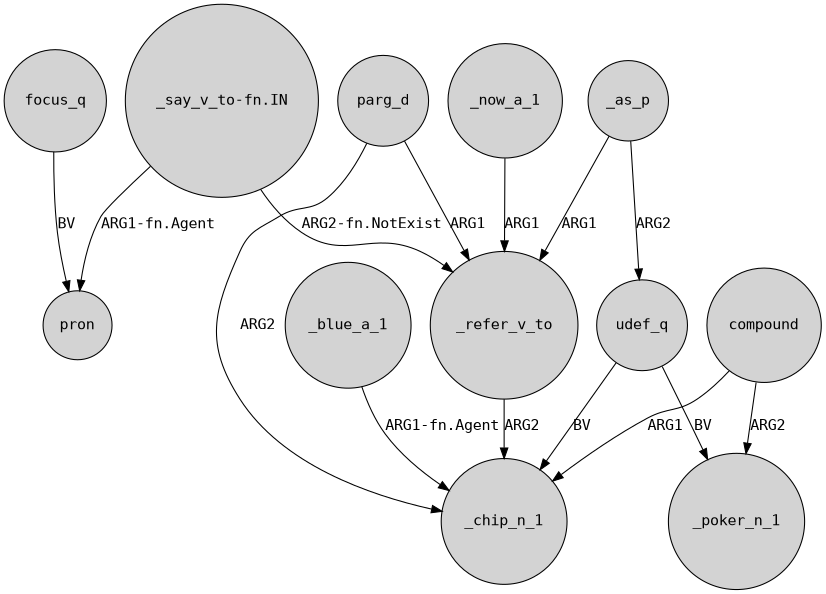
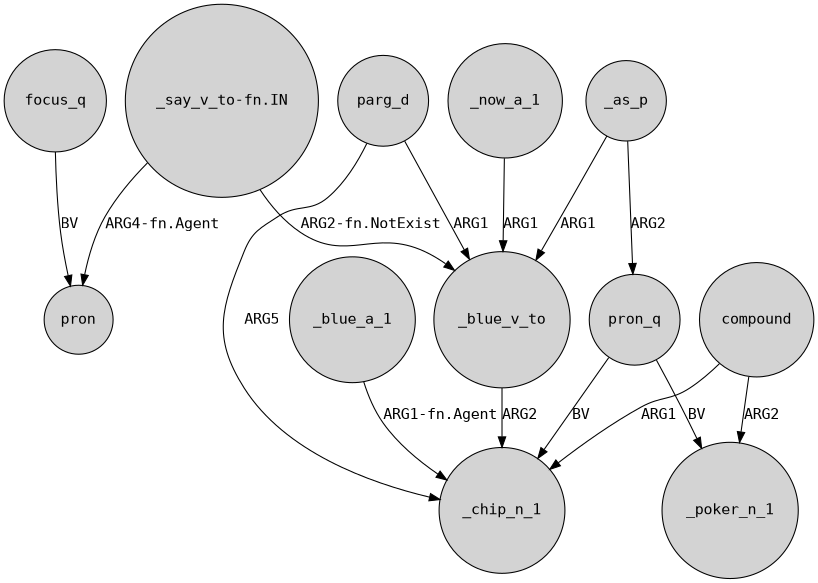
edge "_say_v_to-fn.IN" -> "pron": label "ARG1-fn.Agent" -> "ARG4-fn.Agent"
edge "parg_d" -> "_chip_n_1": label "ARG2" -> "ARG5"
node "_refer_v_to": label "_refer_v_to" -> "_blue_v_to"
node "udef_q": label "udef_q" -> "pron_q"
